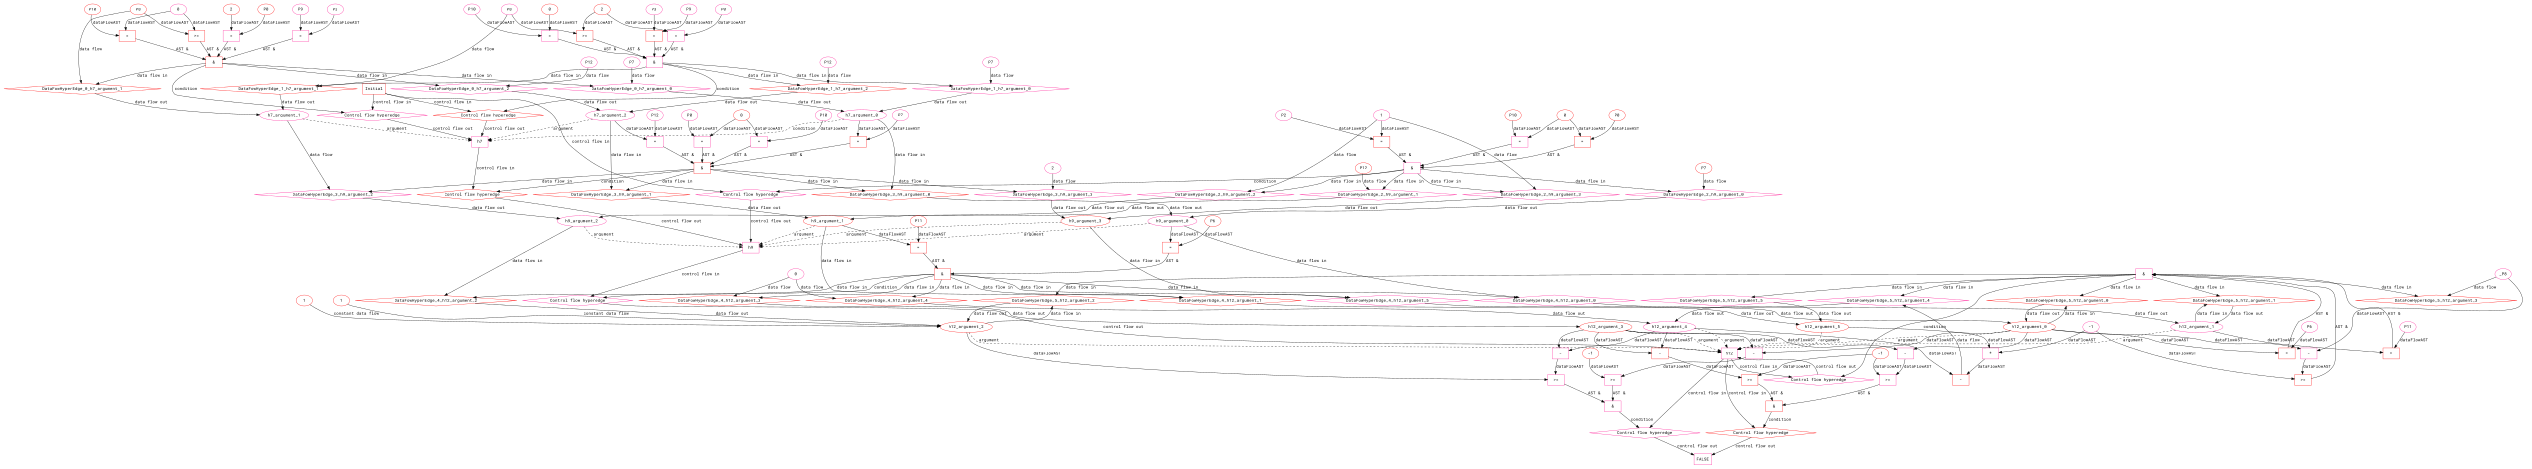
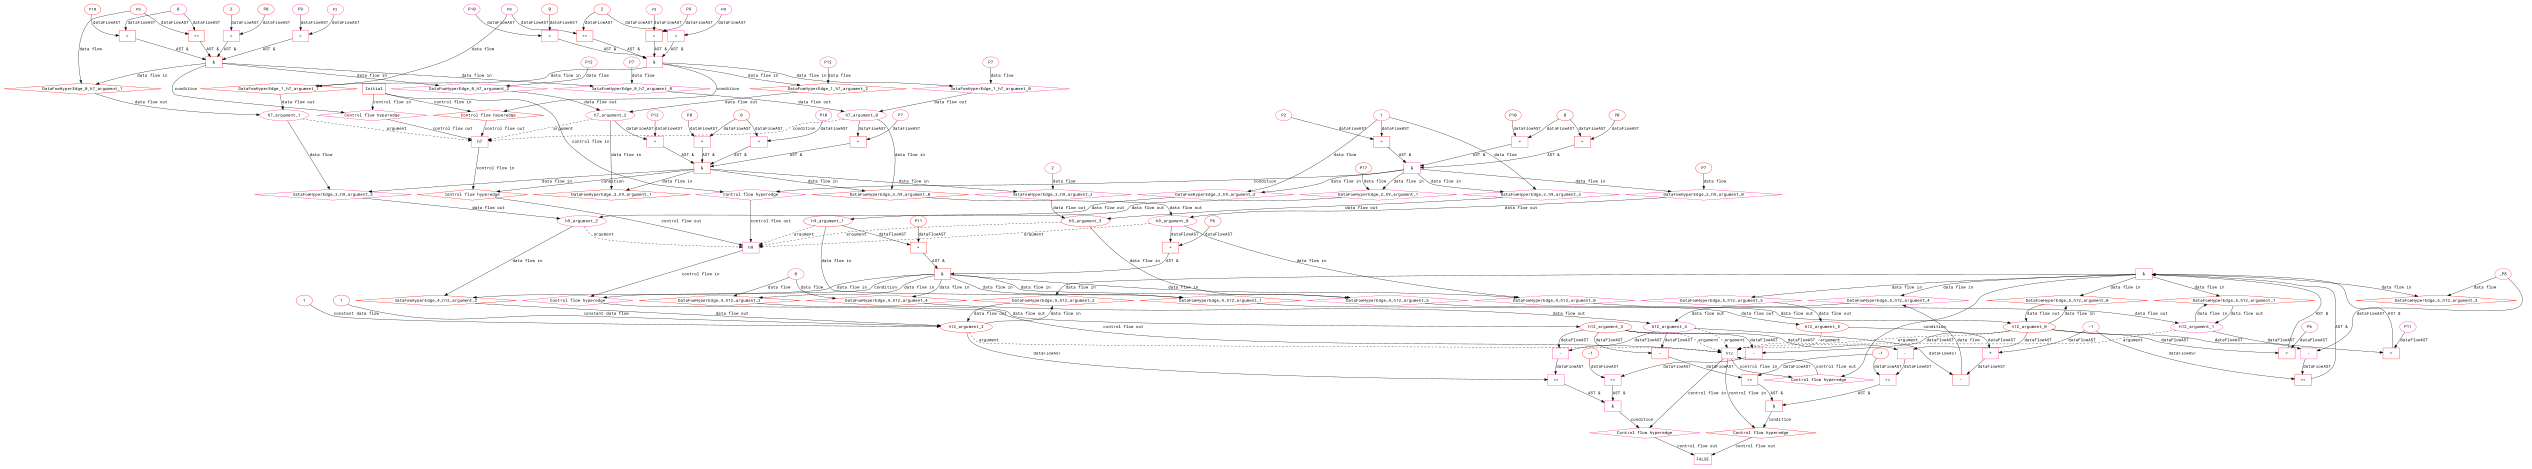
edge "DataFowHyperEdge_3_h9_argument_1" -> "h9_argument_1": removed, label "data flow out"
